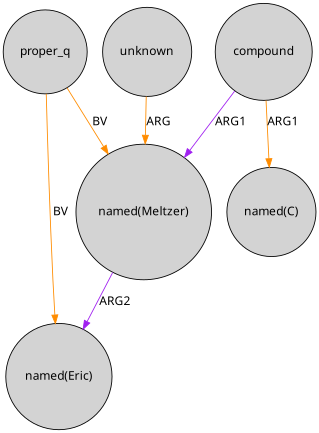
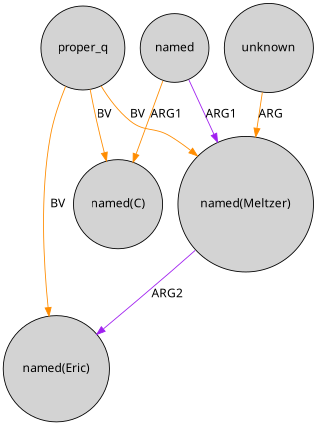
node "compound": label "compound" -> "named"
edge "proper_q" -> "named(C)": added, label "BV"
